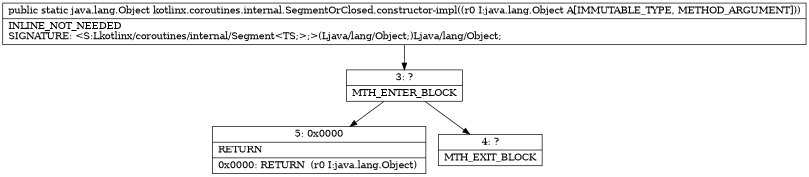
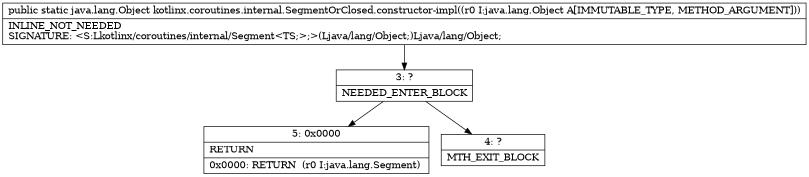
node "3: ?": text "MTH_ENTER_BLOCK" -> "NEEDED_ENTER_BLOCK"
node "5: 0x0000": text "0x0000: RETURN  (r0 I:java.lang.Object)" -> "0x0000: RETURN  (r0 I:java.lang.Segment)"
